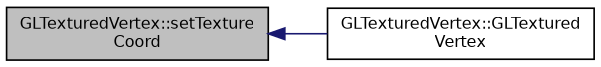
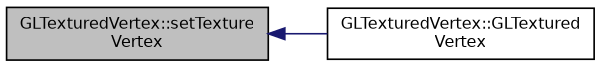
node "GLTexturedVertex::setTexture Coord": label "GLTexturedVertex::setTexture Coord" -> "GLTexturedVertex::setTexture Vertex"
